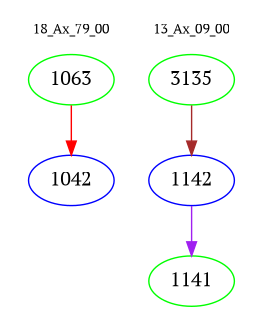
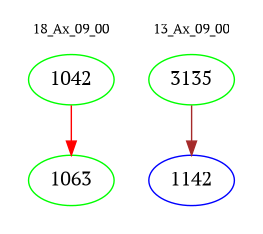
cluster "18_Ax_79_00": label "18_Ax_79_00" -> "18_Ax_09_00"
edge "1063" -> "1042": reversed
node "1042": color blue -> green
node "1141": removed
